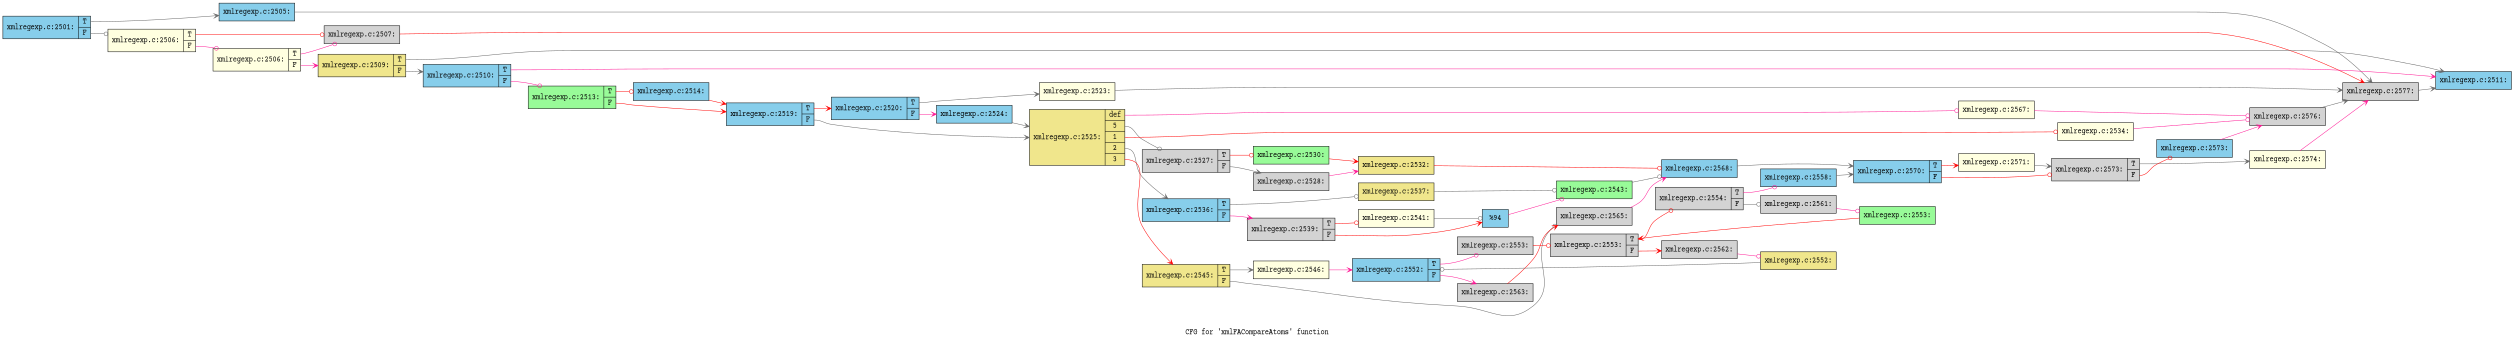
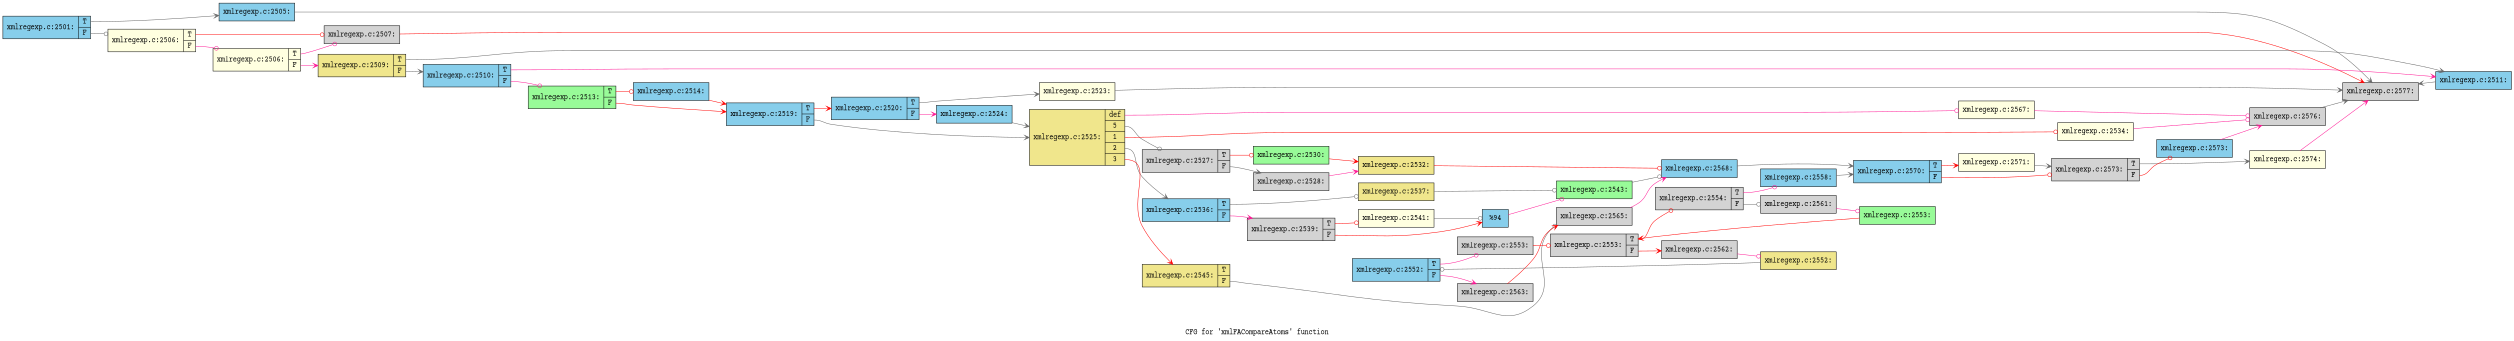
edge "xmlregexp.c:2577:" -> "xmlregexp.c:2511:": reversed
node "xmlregexp.c:2546:": removed
